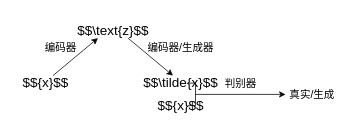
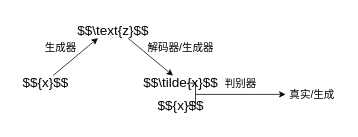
node "编码器": label "编码器" -> "生成器"
node "编码器/生成器": label "编码器/生成器" -> "解码器/生成器"
